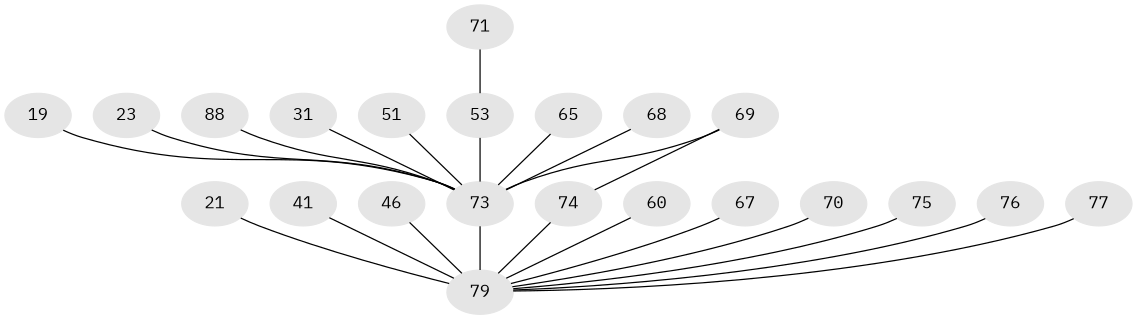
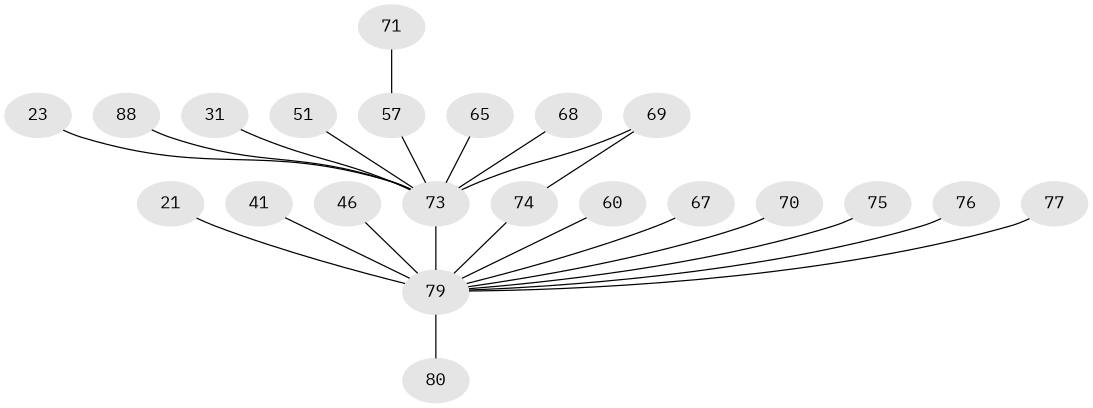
node "19": removed
node "53": label "53" -> "57"
node "80": added
